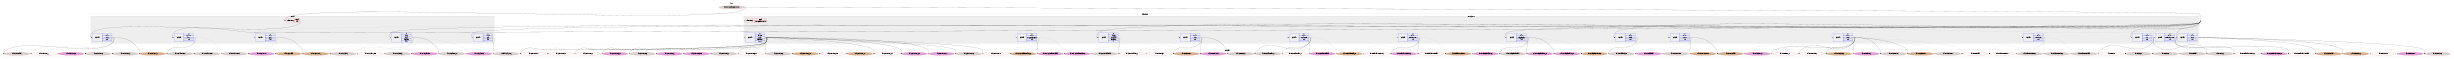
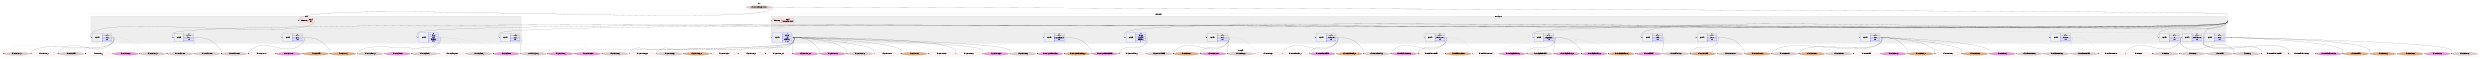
node "dev-ros/rosunit-1.14.0": fillcolor tan -> white
node "dev-util/catkin-0.7.12": added
node "dev-lang/python-3.7.0": fillcolor white -> tan
node "dev-lang/python-3.4.8": fillcolor tan -> white
node "dev-ros/roscpp-1.14.2": fillcolor white -> tan
node "dev-ros/tf2_ros-0.6.3": fillcolor white -> tan
